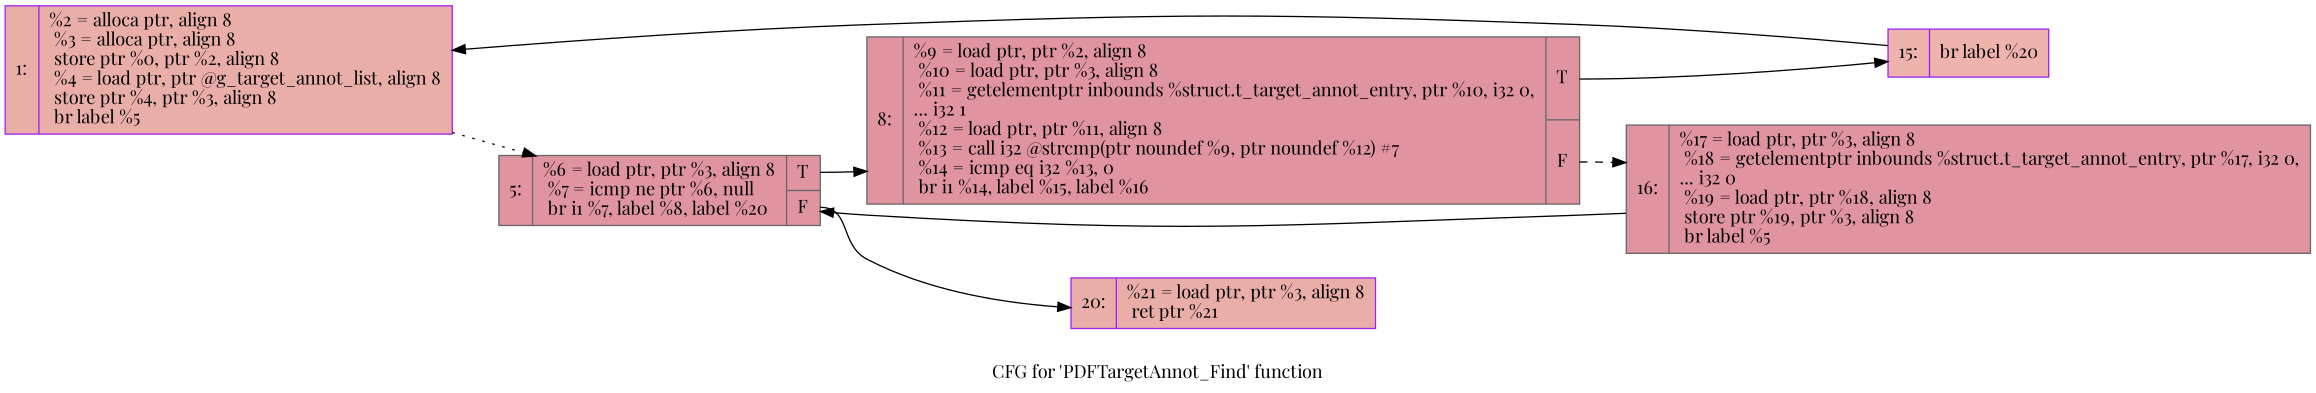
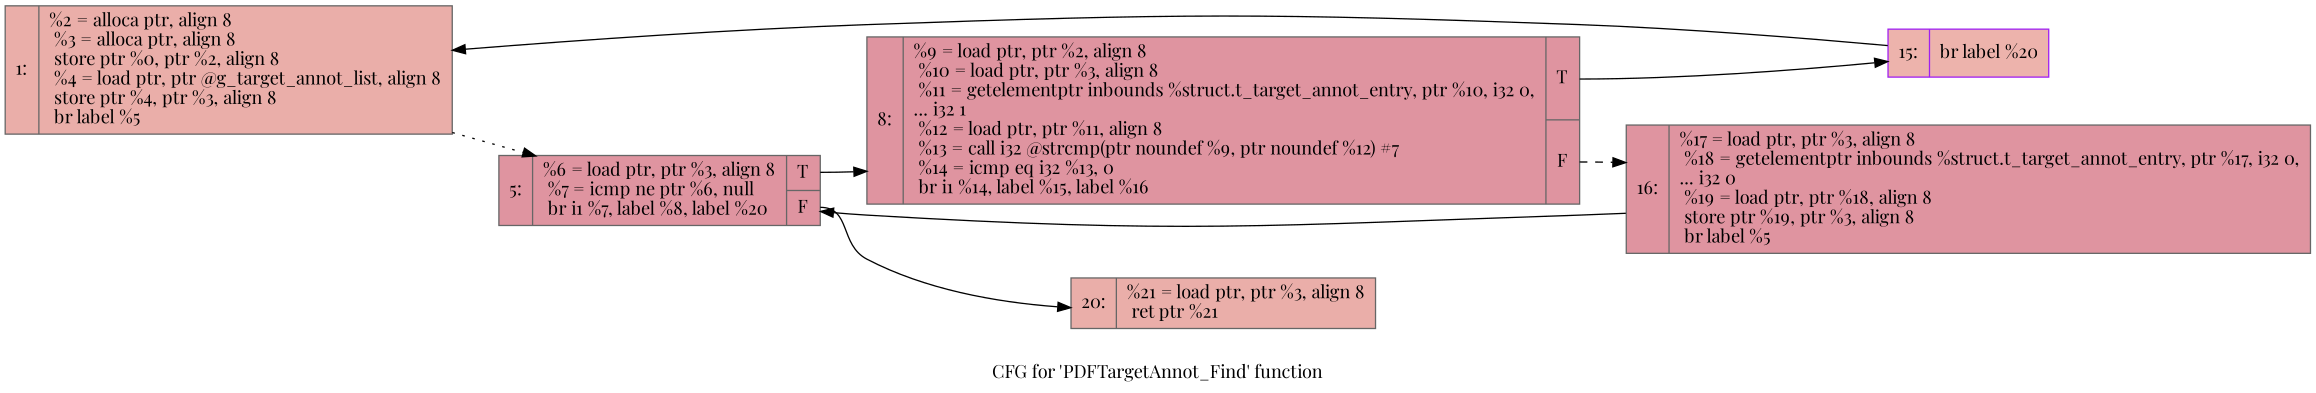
node "1:": color purple -> gray40
node "20:": color purple -> gray40
